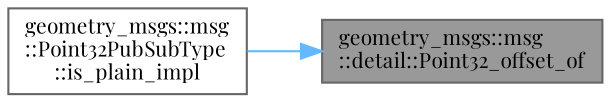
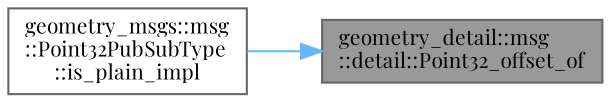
node "geometry_msgs::msg ::detail::Point32_offset_of": label "geometry_msgs::msg ::detail::Point32_offset_of" -> "geometry_detail::msg ::detail::Point32_offset_of"
